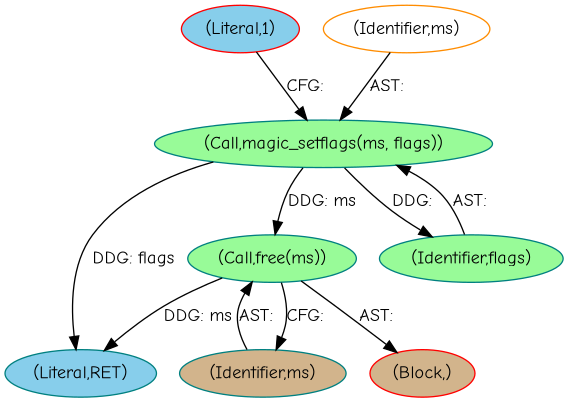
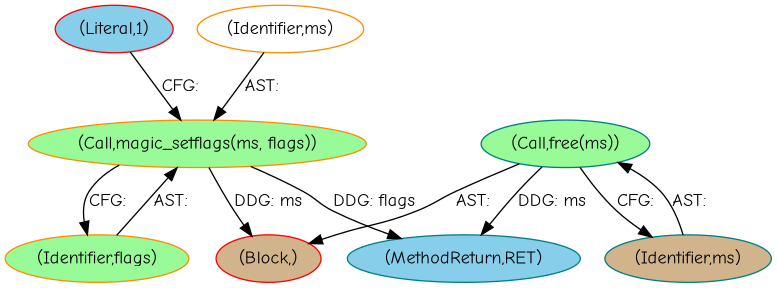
node "(Call,magic_setflags(ms, flags))": color teal -> darkorange
edge "(Call,magic_setflags(ms, flags))" -> "(Call,free(ms))": now "(Call,magic_setflags(ms, flags))" -> "(Block,)"
edge "(Call,magic_setflags(ms, flags))" -> "(Identifier,flags)": label "DDG: " -> "CFG: "
node "(Identifier,flags)": color teal -> darkorange
node "(Literal,RET)": label "(Literal,RET)" -> "(MethodReturn,RET)"
